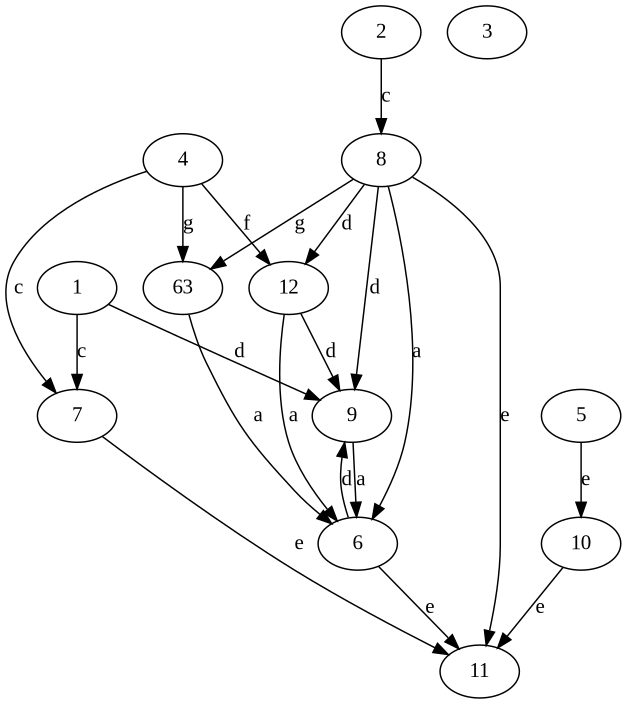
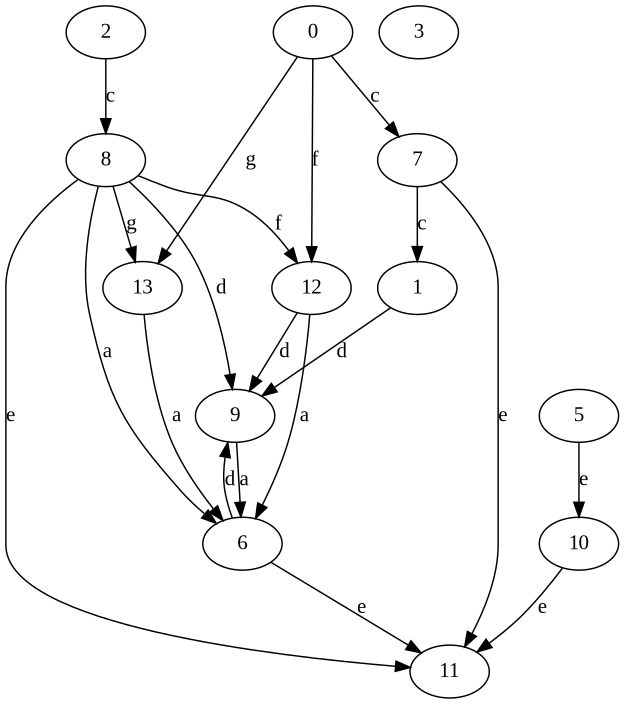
node "4": label "4" -> "0"
edge "8" -> "12": label "d" -> "f"
node "63": label "63" -> "13"
edge "1" -> "7": reversed
